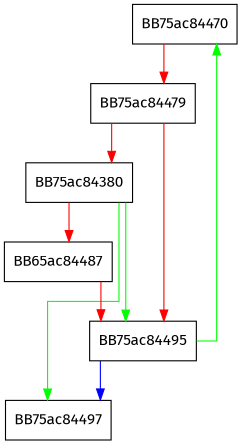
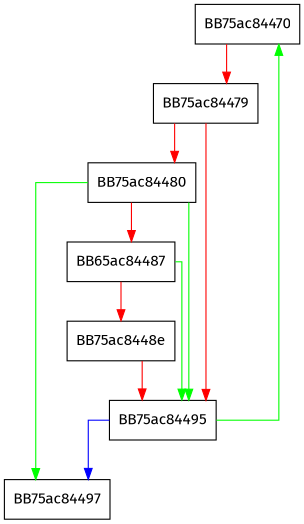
node "BB75ac84380": label "BB75ac84380" -> "BB75ac84480"
edge "BB65ac84487" -> "BB75ac84495": color red -> green
node "BB75ac8448e": added
